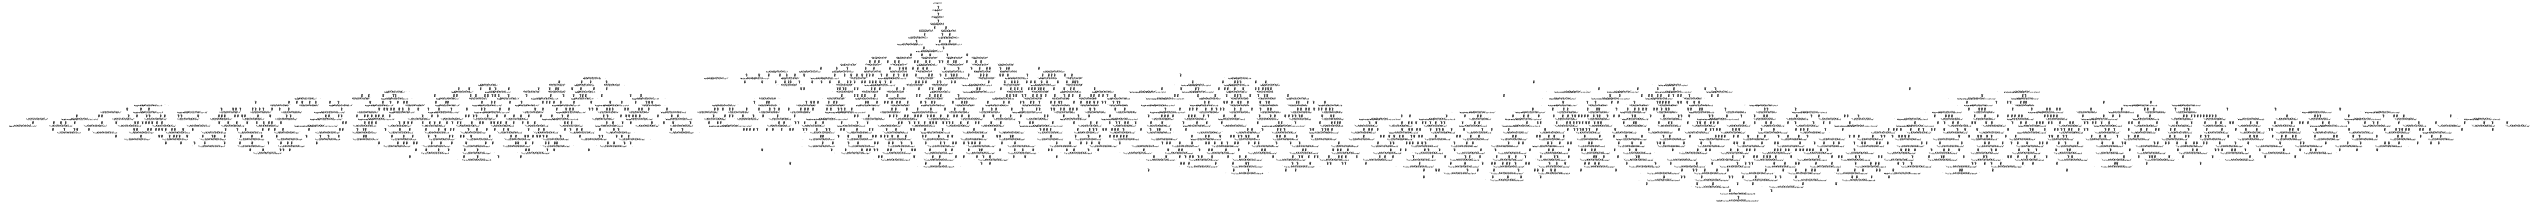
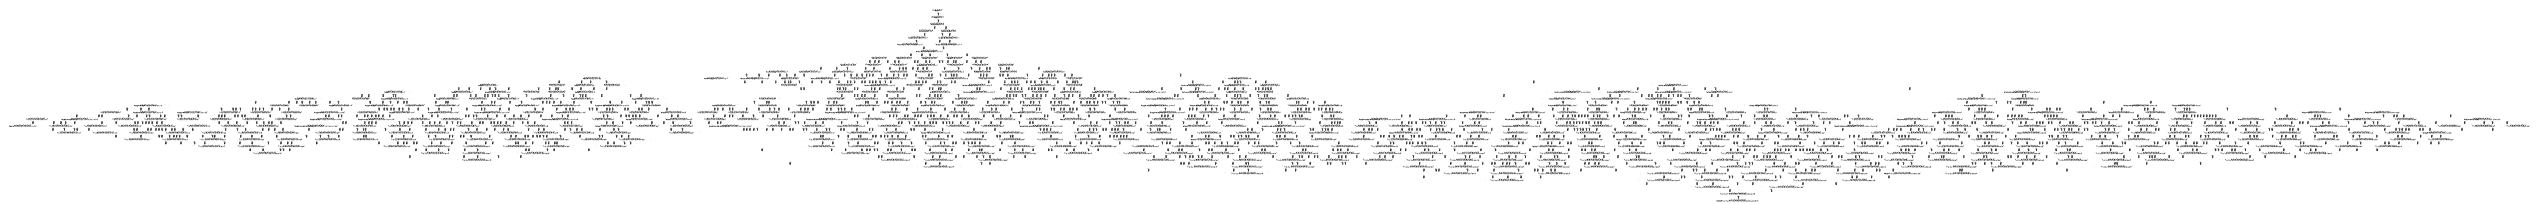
node "S0: [0, 0] [0, 0] [0, 0] [0, 0] {}{}": removed
